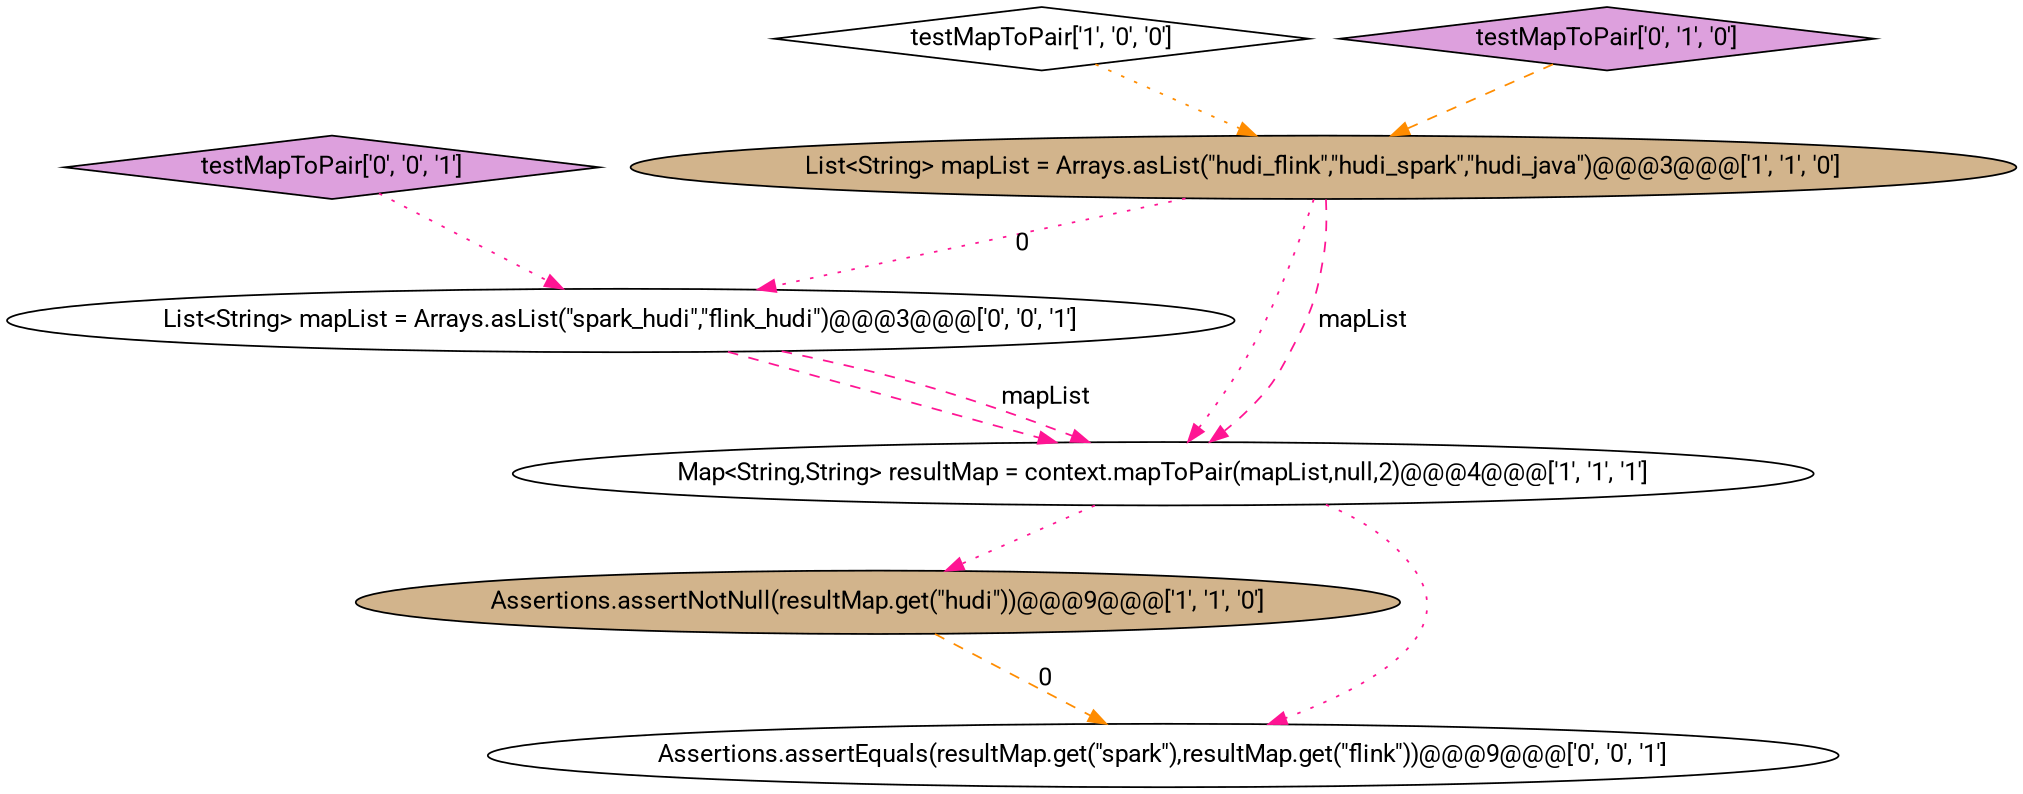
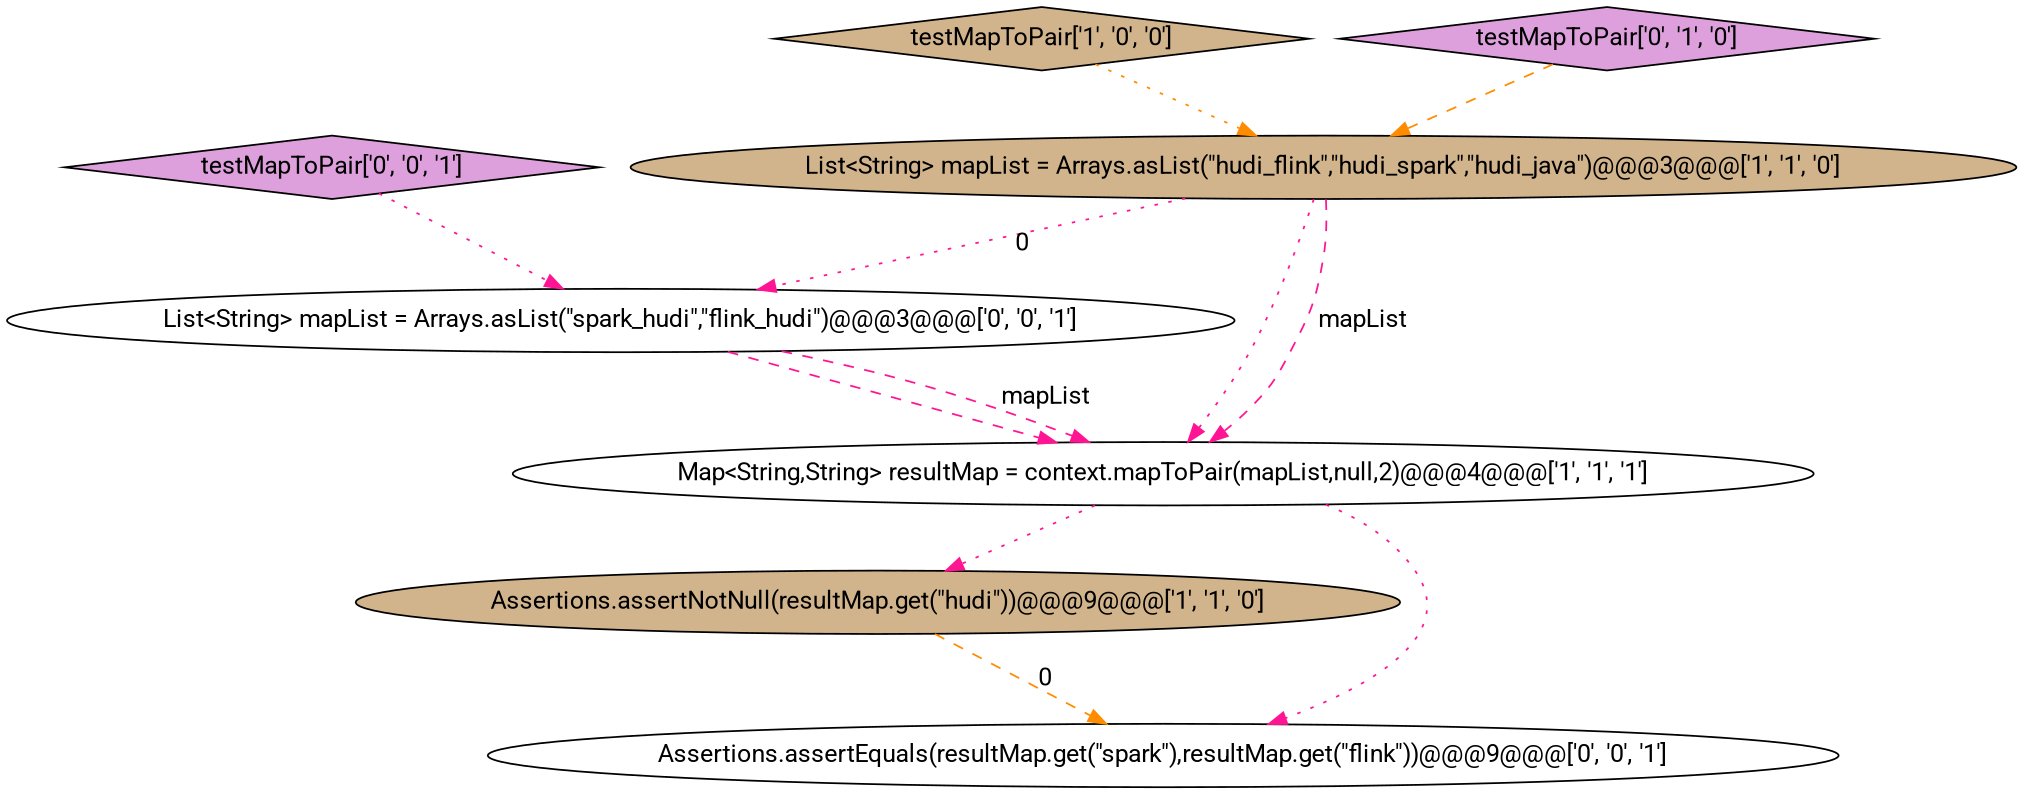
node "testMapToPair['1', '0', '0']": fillcolor white -> tan
